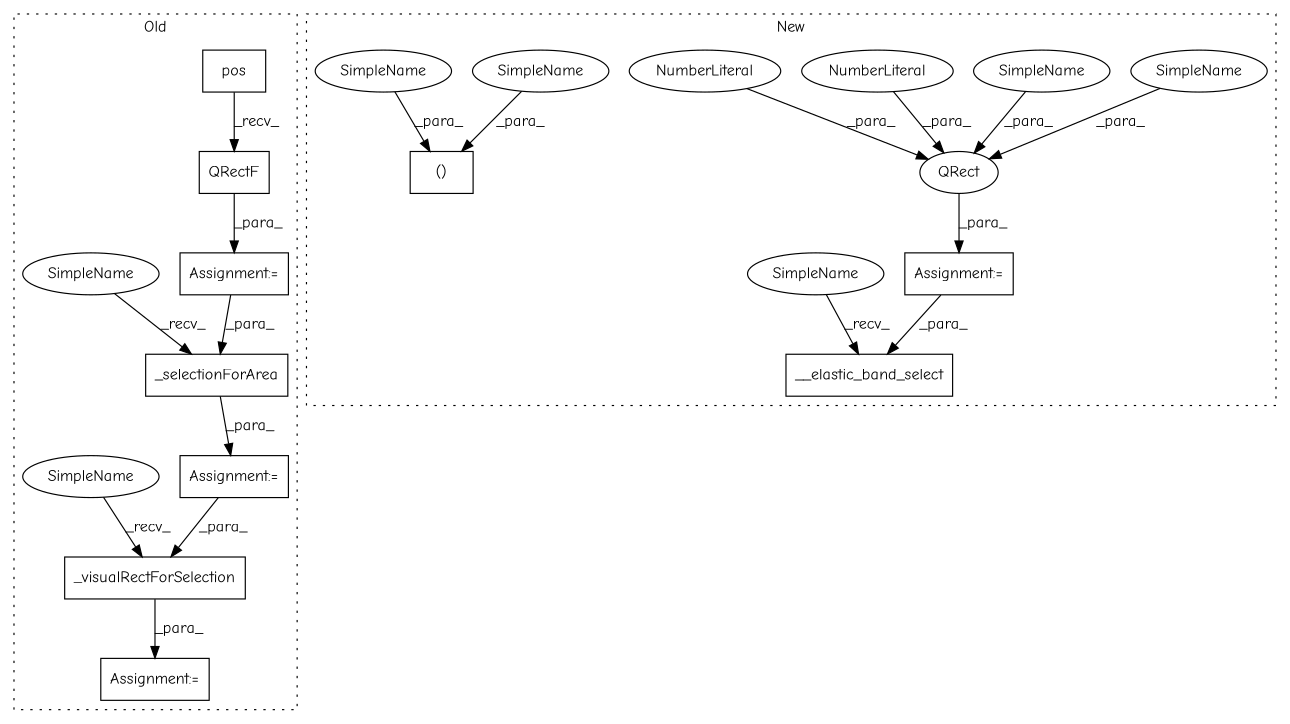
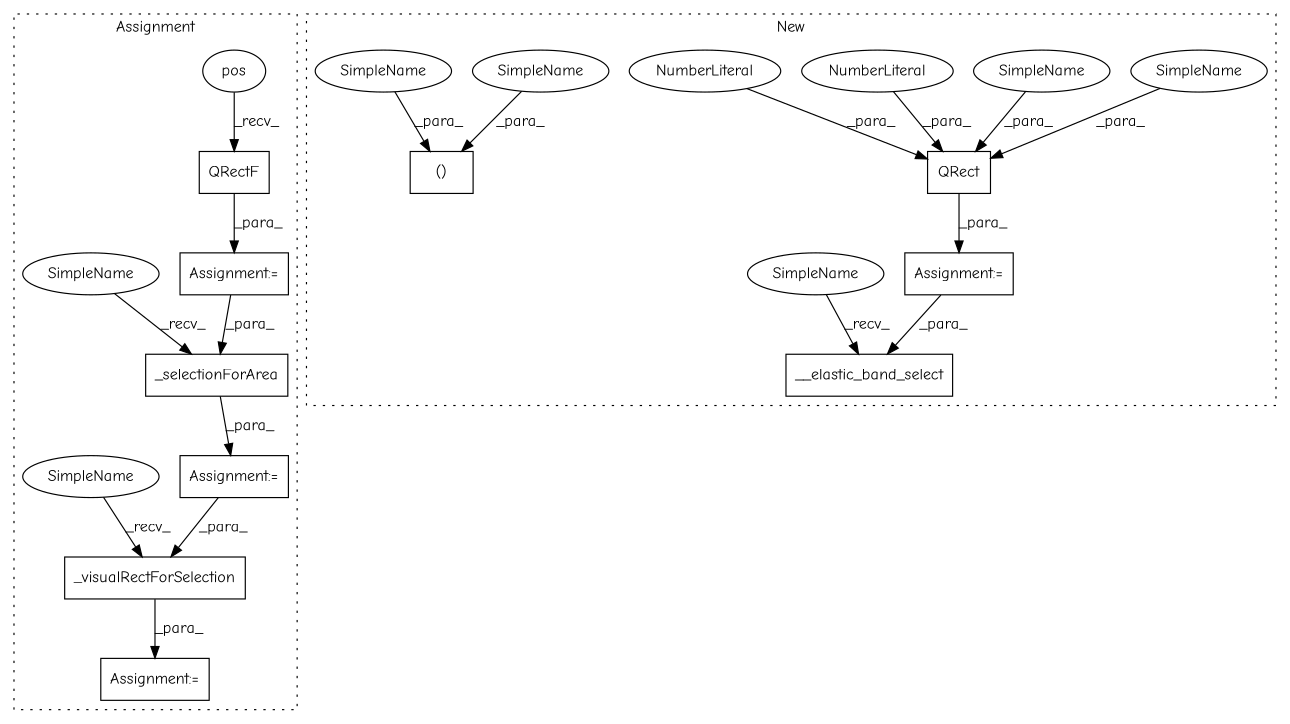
cluster "Old": label "Old" -> "Assignment"
node "pos": shape box -> ellipse
node "QRect": shape ellipse -> box
